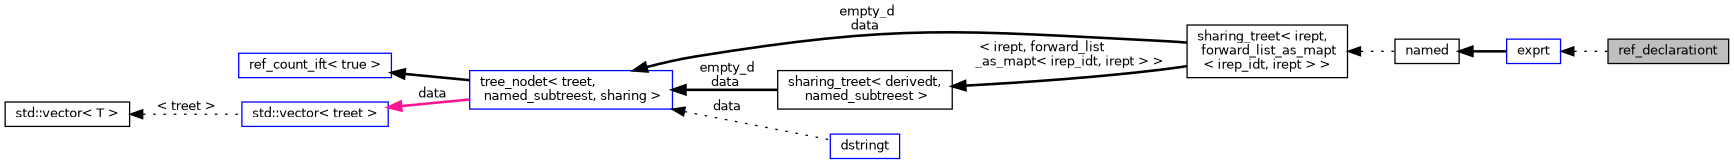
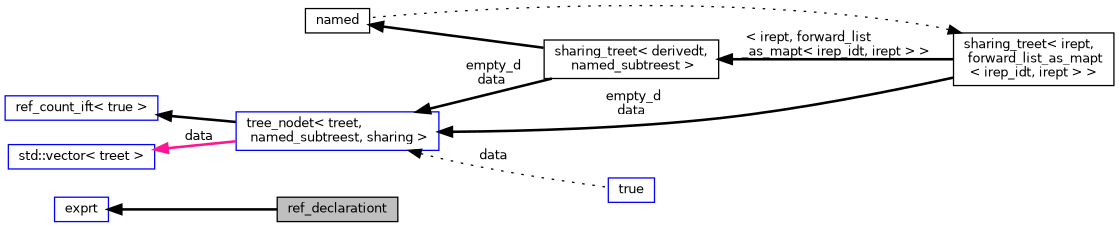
edge "exprt" -> "named": now "sharing_treet< derivedt, named_subtreest >" -> "named"
edge "ref_declarationt" -> "exprt": style dotted -> bold
node "std::vector< T >": removed
node "dstringt": label "dstringt" -> "true"
